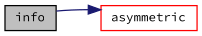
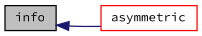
edge "info" -> "asymmetric": reversed
